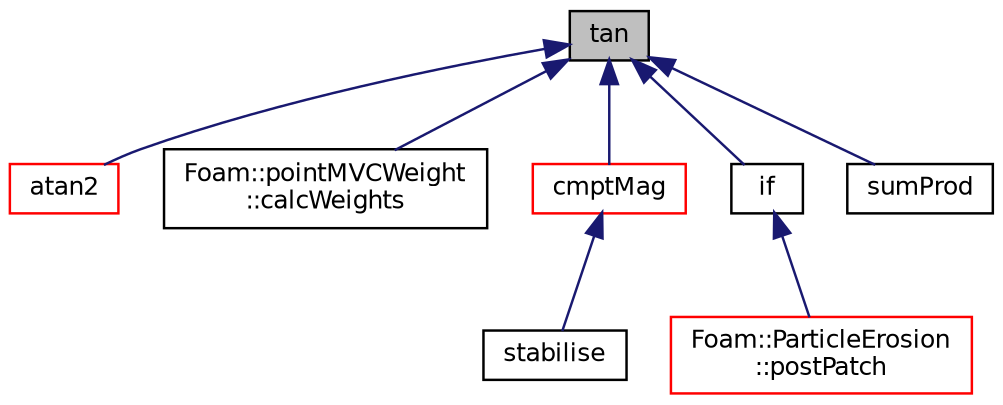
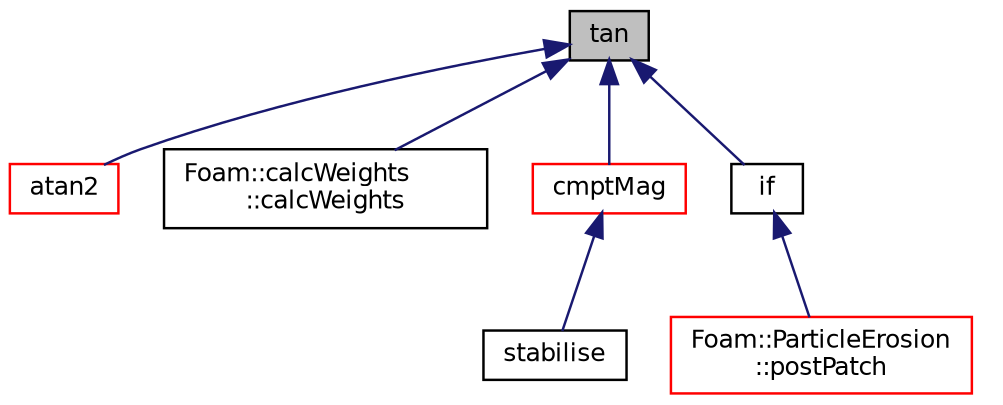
node "Foam::pointMVCWeight ::calcWeights": label "Foam::pointMVCWeight ::calcWeights" -> "Foam::calcWeights ::calcWeights"
node "sumProd": removed
